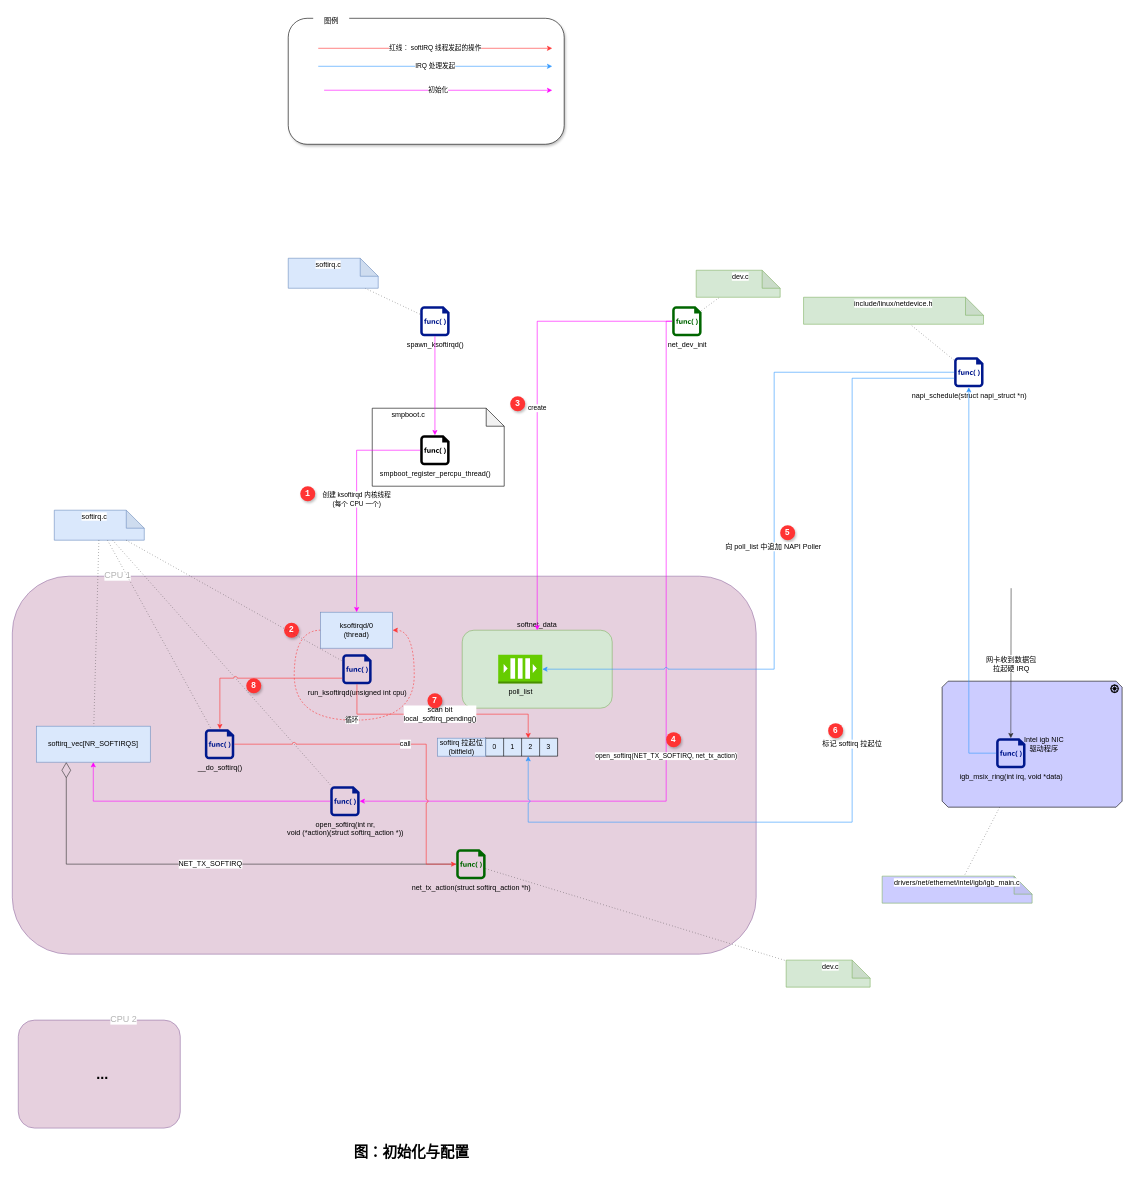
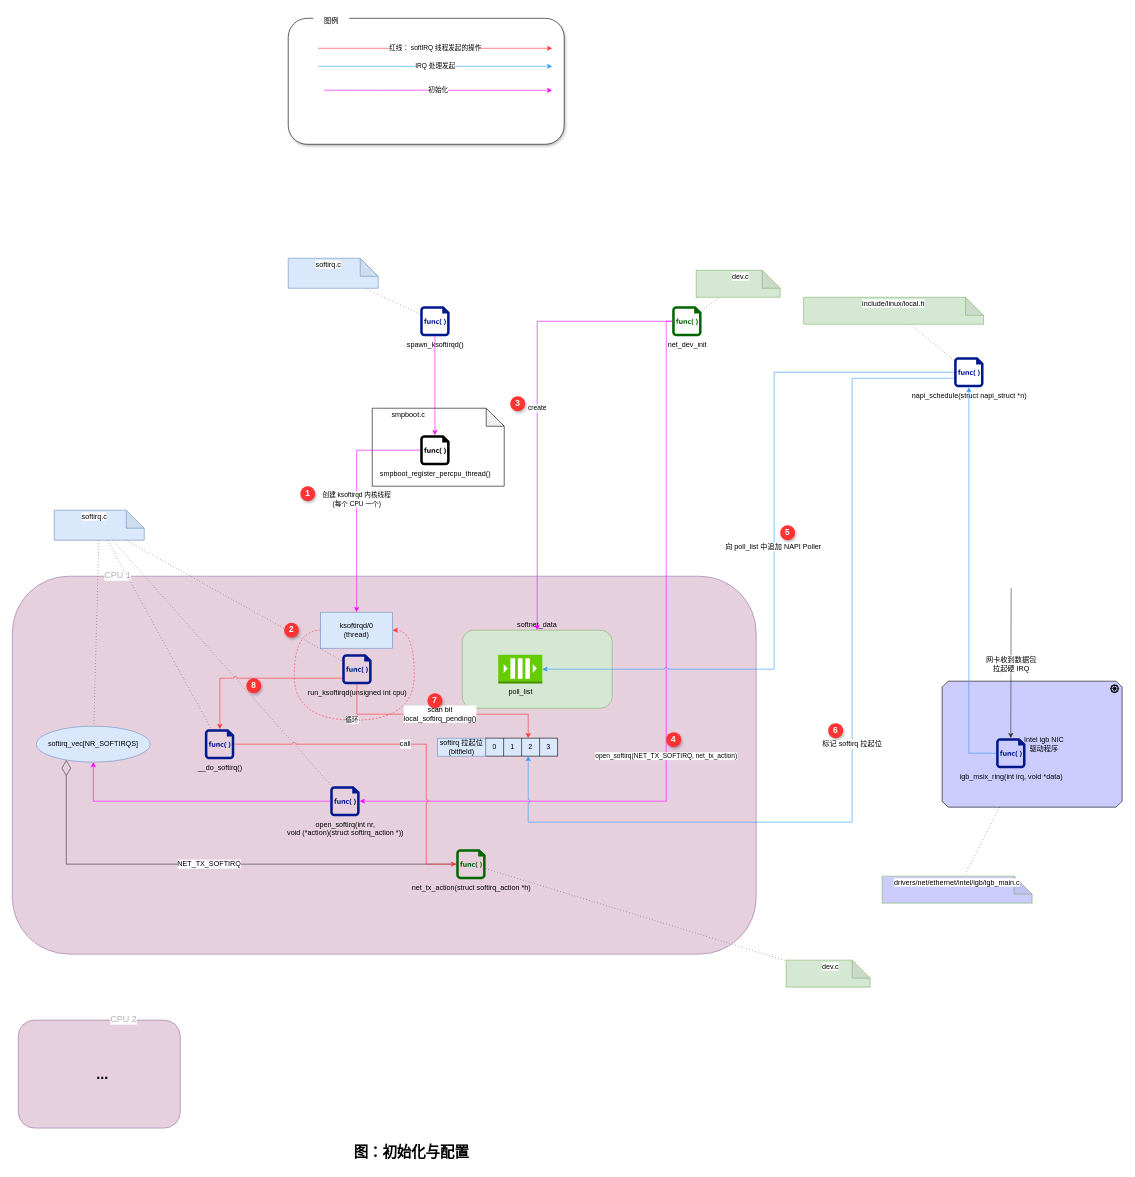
node "include/linux/netdevice.h": label "include/linux/netdevice.h" -> "include/linux/local.h"
node "softirq_vec[NR_SOFTIRQS]": shape rectangle -> ellipse
